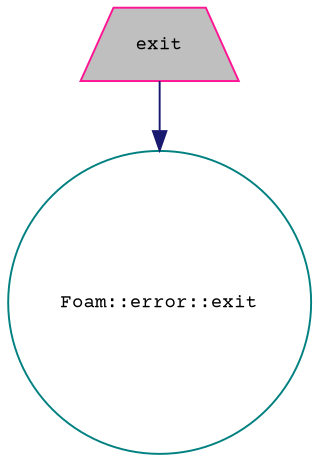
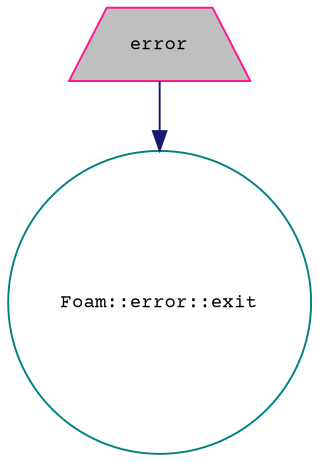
node "exit": label "exit" -> "error"
